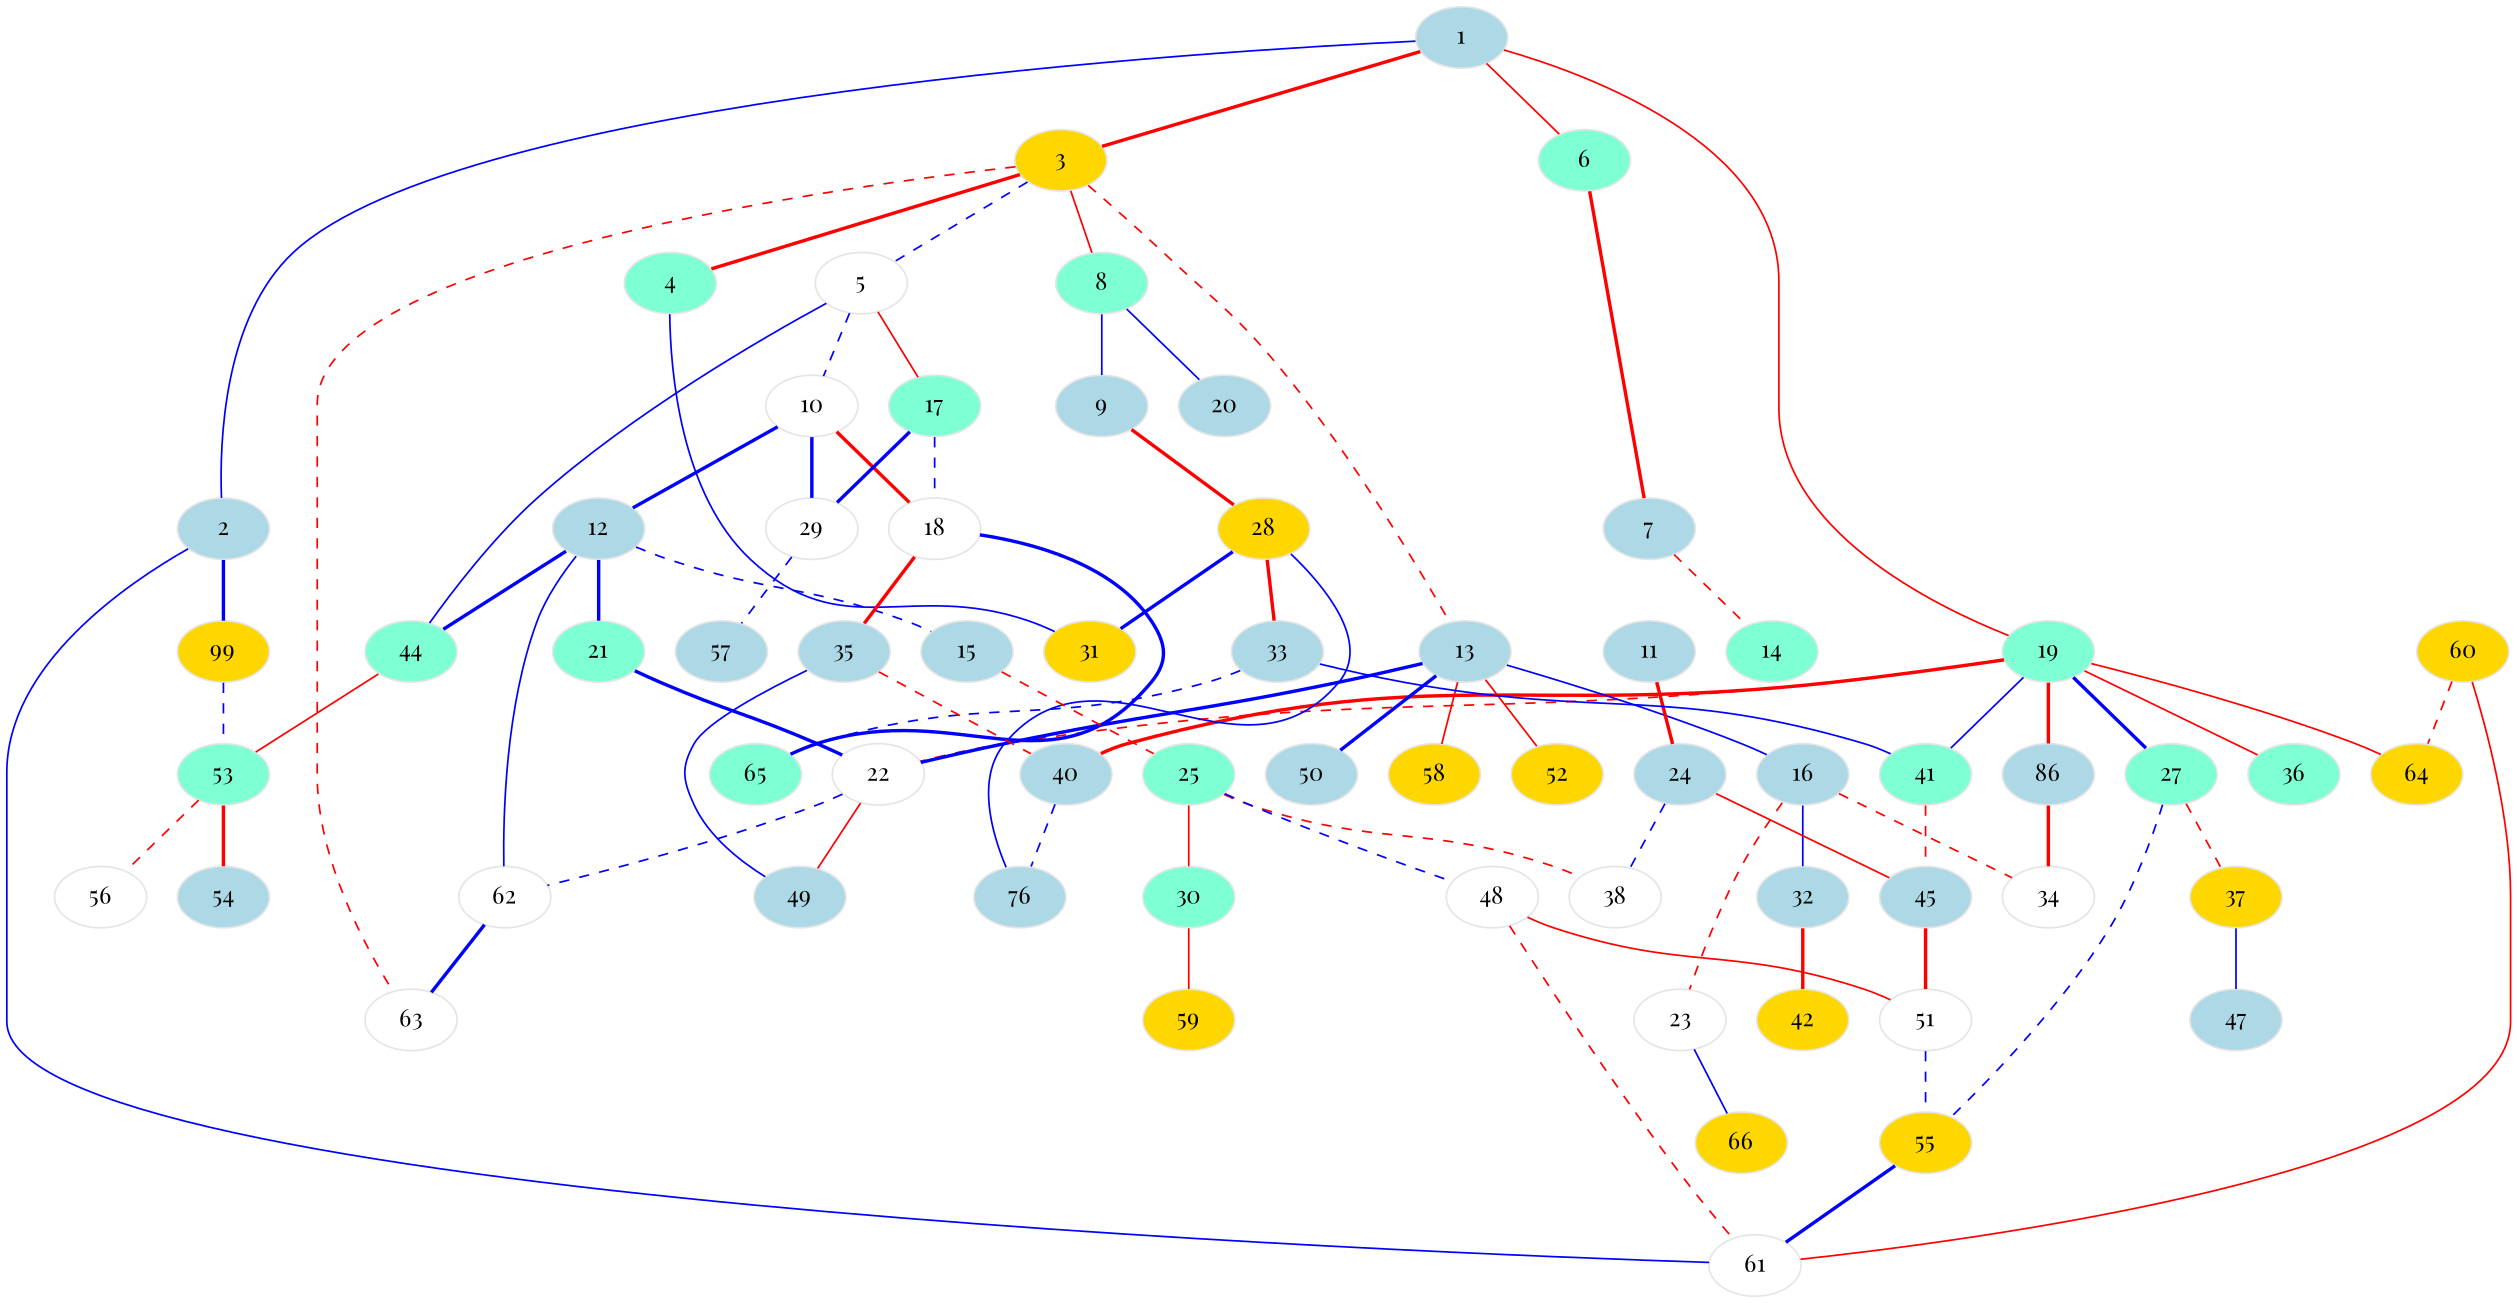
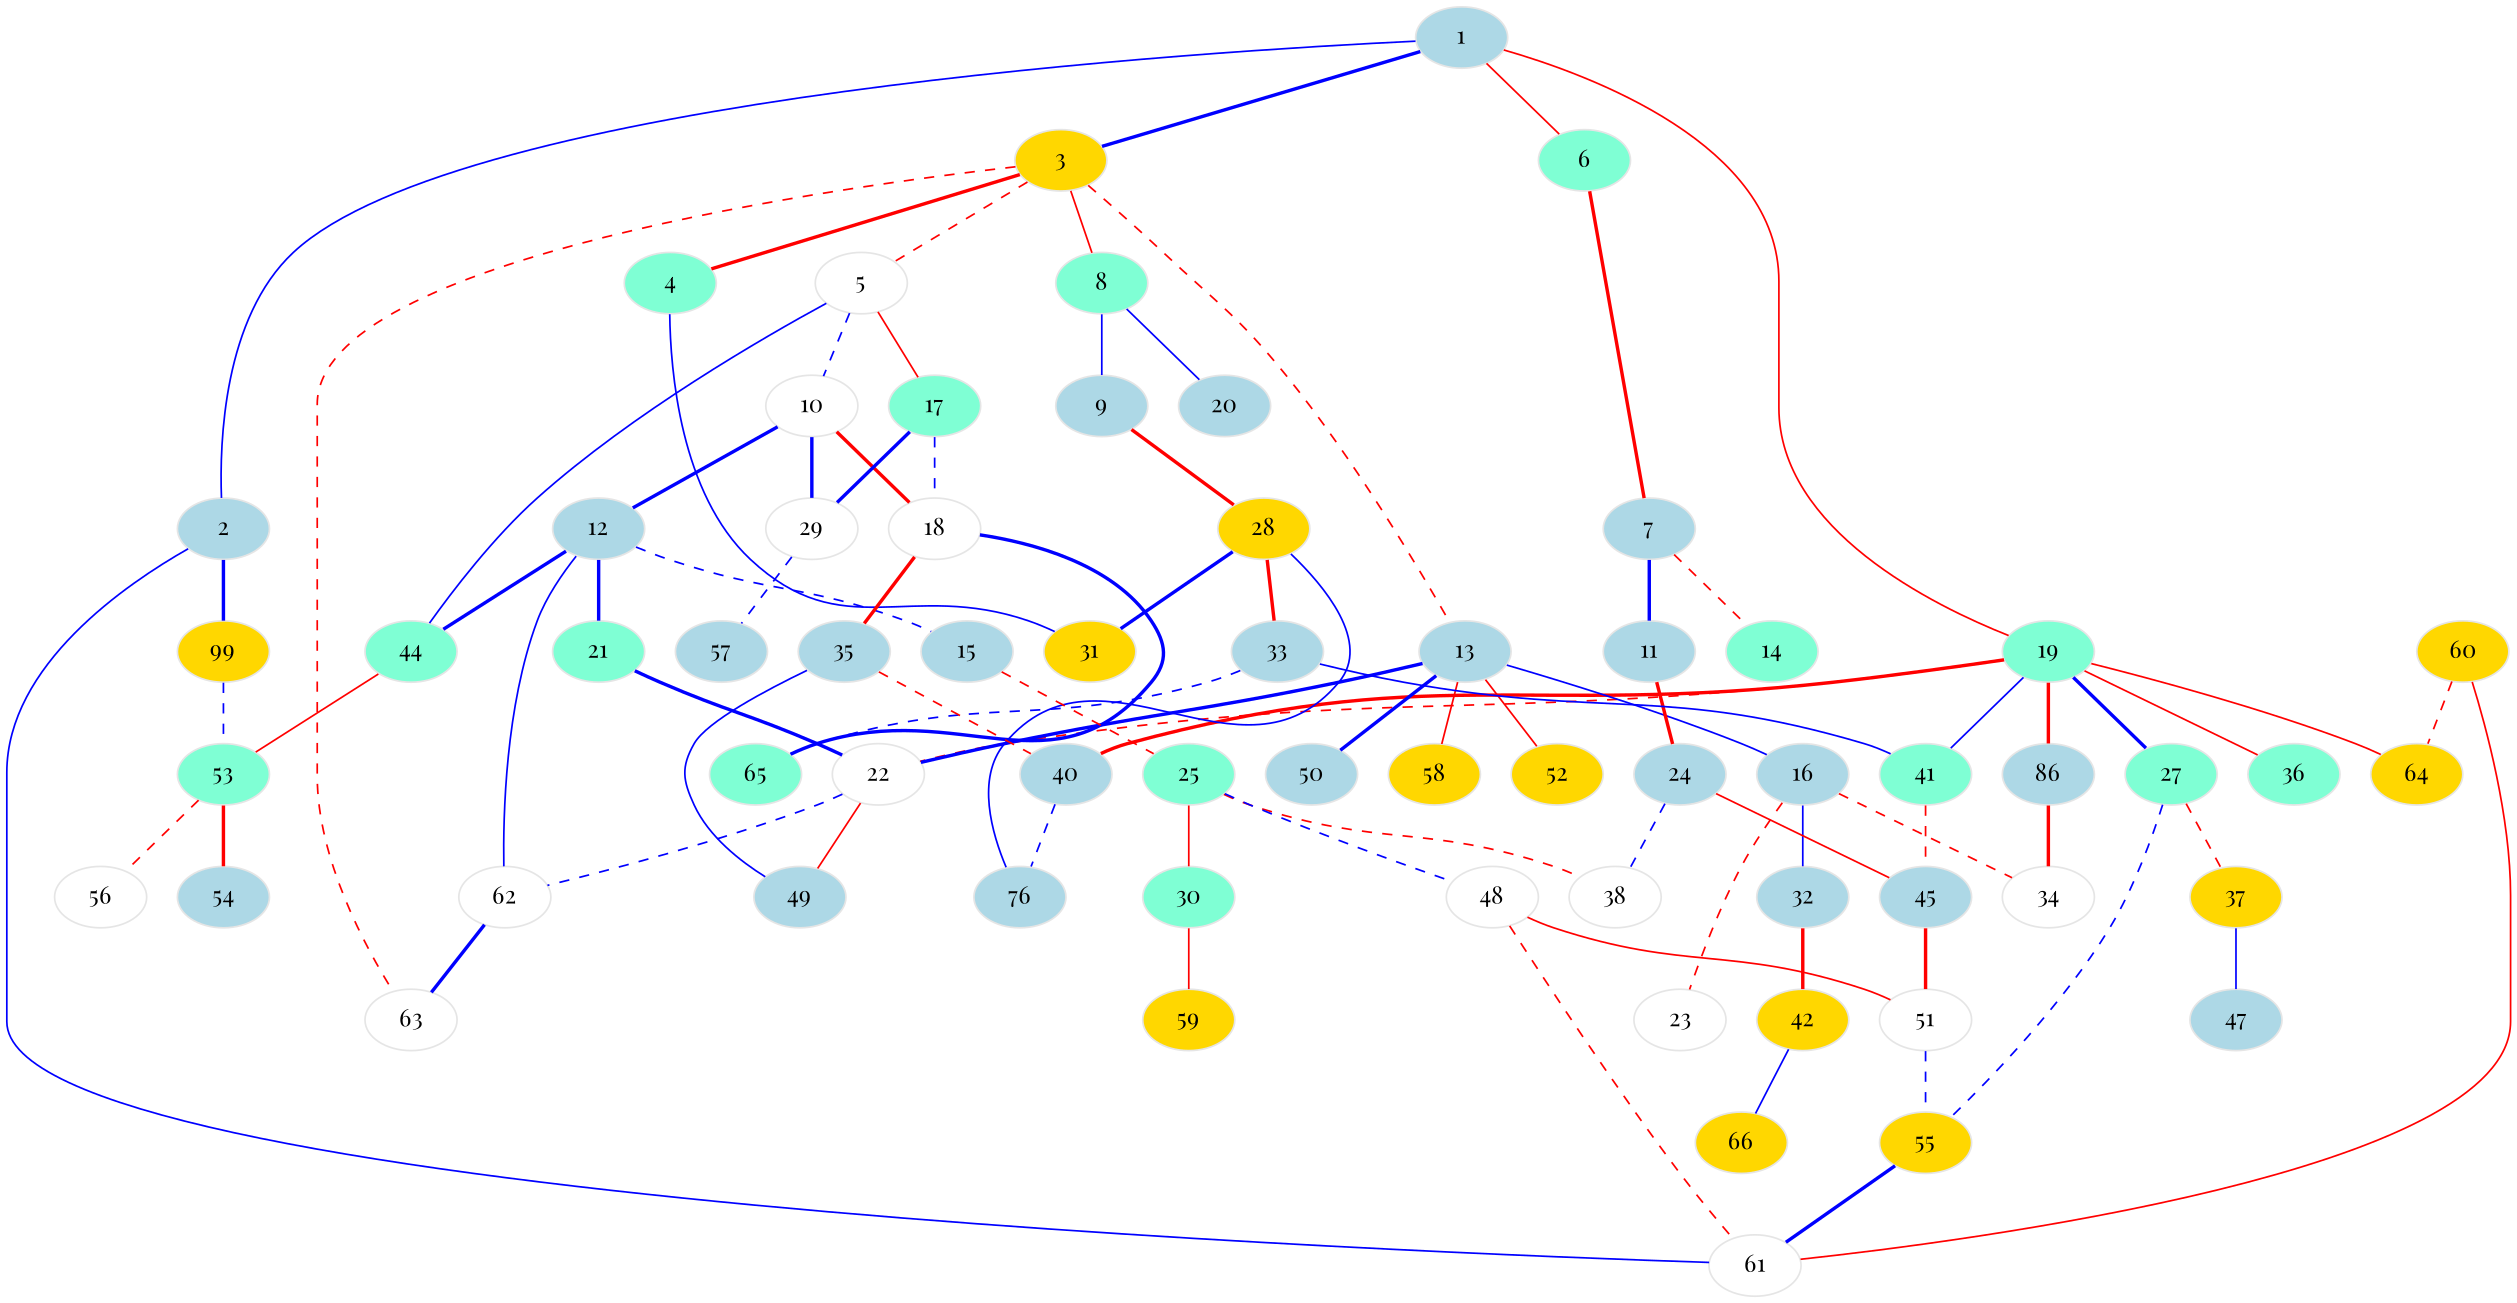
edge "1" -- "3": color red -> blue
edge "3" -- "5": color blue -> red
edge "7" -- "11": added
edge "23" -- "66": now "42" -- "66"
